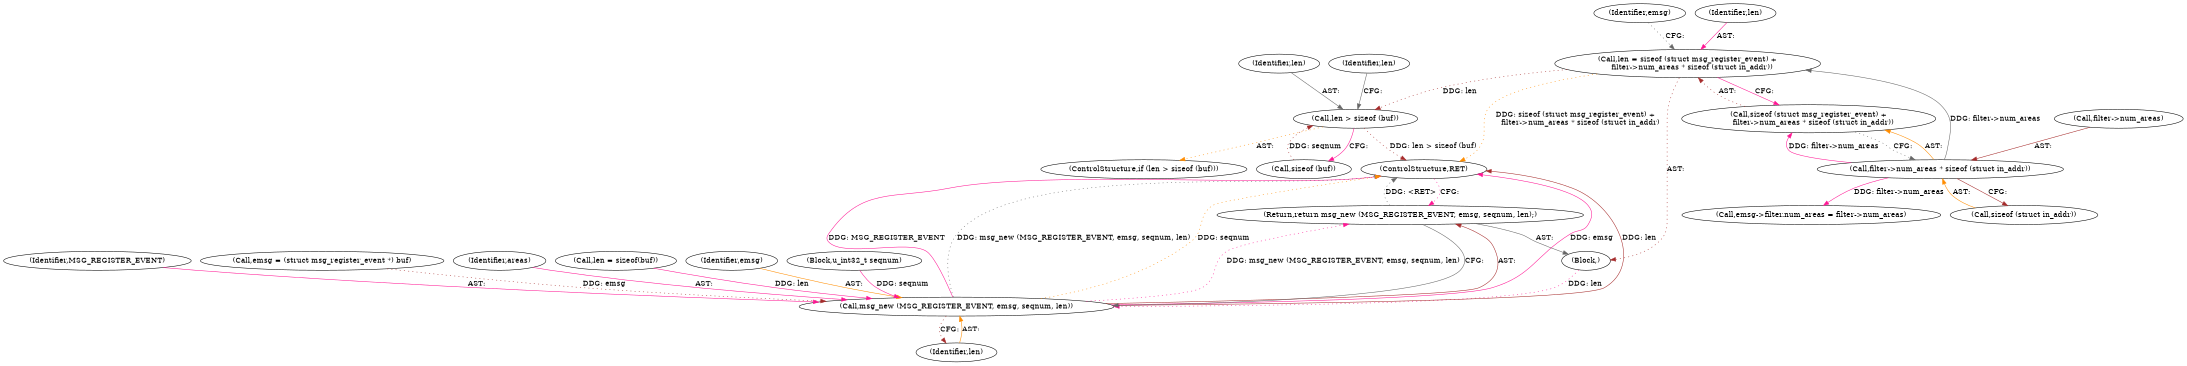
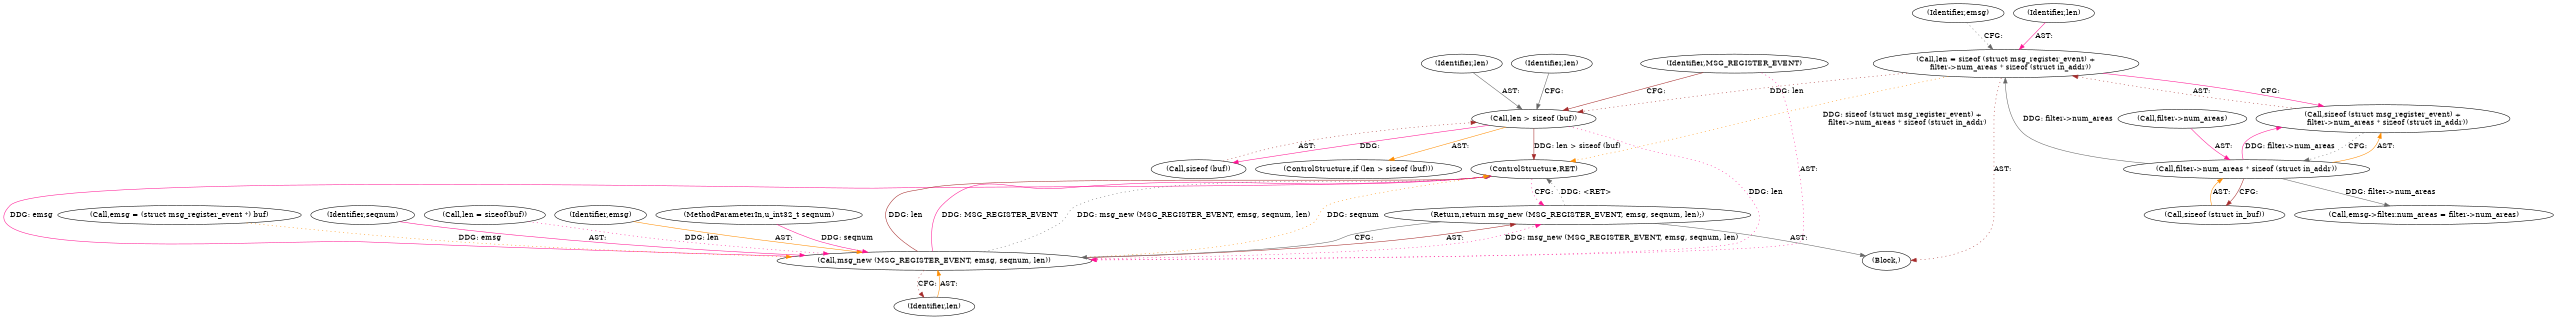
edge "(Identifier,MSG_REGISTER_EVENT)" -> "(Call,len > sizeof (buf))": added, label "CFG:"
edge "(Call,len > sizeof (buf))" -> "(ControlStructure,if (len > sizeof (buf)))": style dotted -> solid
edge "(Call,filter->num_areas)" -> "(Call,filter->num_areas * sizeof (struct in_addr))": color brown -> deeppink
edge "(Call,len > sizeof (buf))" -> "(ControlStructure,RET)": style dotted -> solid
edge "(Call,sizeof (buf))" -> "(Call,len > sizeof (buf))": label "DDG: seqnum" -> "AST: "
edge "(Call,len > sizeof (buf))" -> "(Call,sizeof (buf))": label "CFG: " -> "DDG: "
edge "(Call,filter->num_areas * sizeof (struct in_addr))" -> "(Call,emsg->filter.num_areas = filter->num_areas)": color deeppink -> gray40
node "(Call,sizeof (struct in_addr))": label "(Call,sizeof (struct in_addr))" -> "(Call,sizeof (struct in_buf))"
node "(Identifier,areas)": label "(Identifier,areas)" -> "(Identifier,seqnum)"
node "(Block,u_int32_t seqnum)": label "(Block,u_int32_t seqnum)" -> "(MethodParameterIn,u_int32_t seqnum)"
edge "(Call,len = sizeof(buf))" -> "(Call,msg_new (MSG_REGISTER_EVENT, emsg, seqnum, len))": style solid -> dotted
edge "(Identifier,MSG_REGISTER_EVENT)" -> "(Call,msg_new (MSG_REGISTER_EVENT, emsg, seqnum, len))": style solid -> dotted
edge "(Call,emsg = (struct msg_register_event *) buf)" -> "(Call,msg_new (MSG_REGISTER_EVENT, emsg, seqnum, len))": color brown -> darkorange
edge "(Block,)" -> "(Call,msg_new (MSG_REGISTER_EVENT, emsg, seqnum, len))": now "(Call,len > sizeof (buf))" -> "(Call,msg_new (MSG_REGISTER_EVENT, emsg, seqnum, len))"
